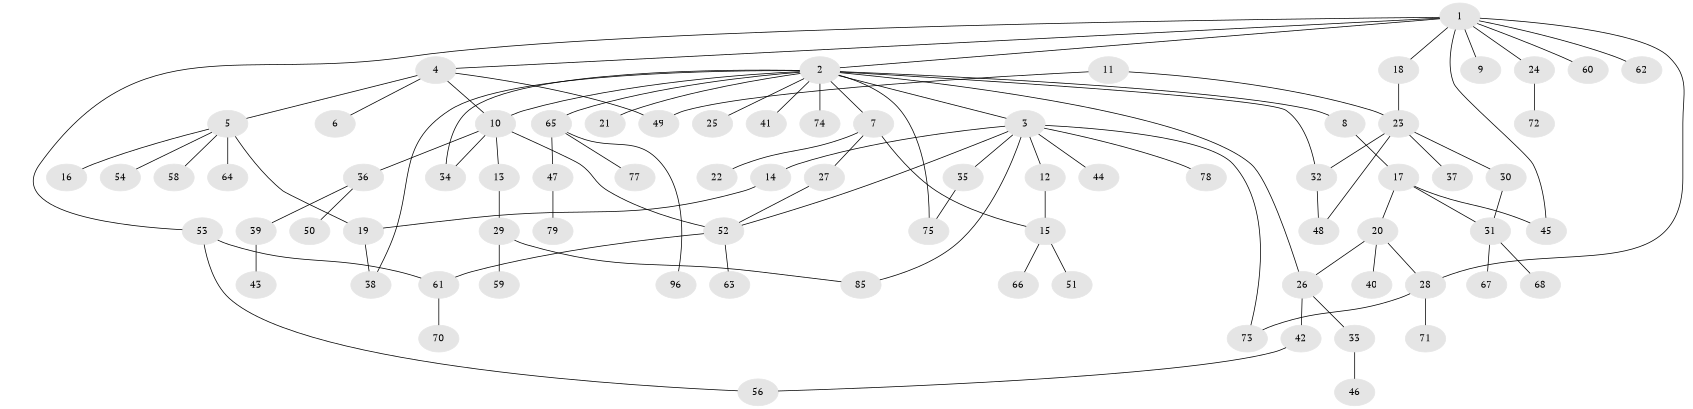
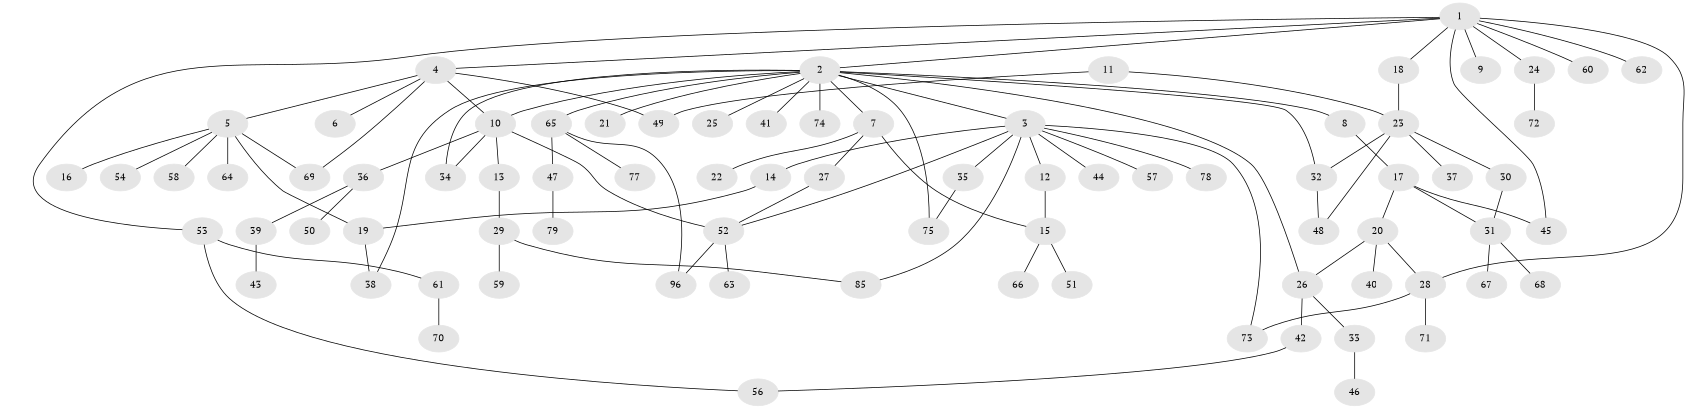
node "69": added
node "57": added
edge "52" -- "61": now "52" -- "96"
